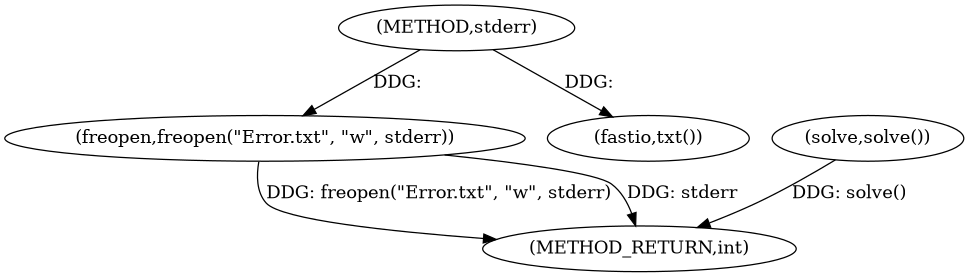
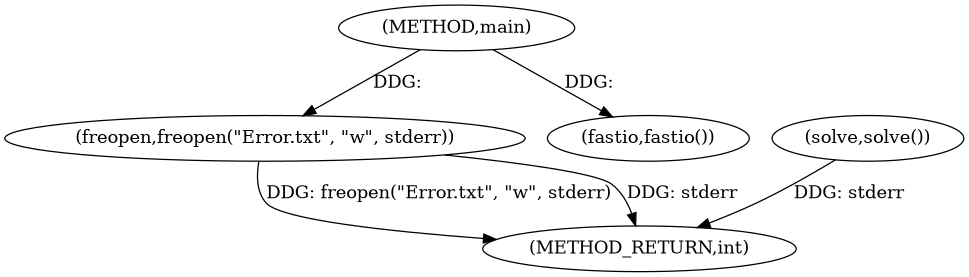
node "(METHOD,stderr)": label "(METHOD,stderr)" -> "(METHOD,main)"
node "(fastio,txt())": label "(fastio,txt())" -> "(fastio,fastio())"
edge "(solve,solve())" -> "(METHOD_RETURN,int)": label "DDG: solve()" -> "DDG: stderr"
